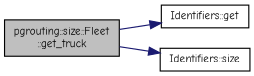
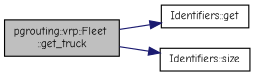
node "pgrouting::size::Fleet ::get_truck": label "pgrouting::size::Fleet ::get_truck" -> "pgrouting::vrp::Fleet ::get_truck"
